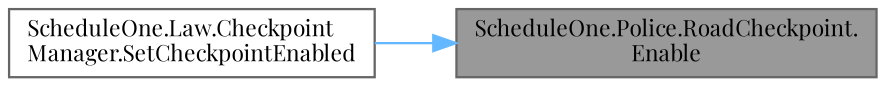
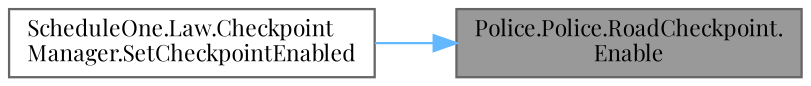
node "ScheduleOne.Police.RoadCheckpoint. Enable": label "ScheduleOne.Police.RoadCheckpoint. Enable" -> "Police.Police.RoadCheckpoint. Enable"
